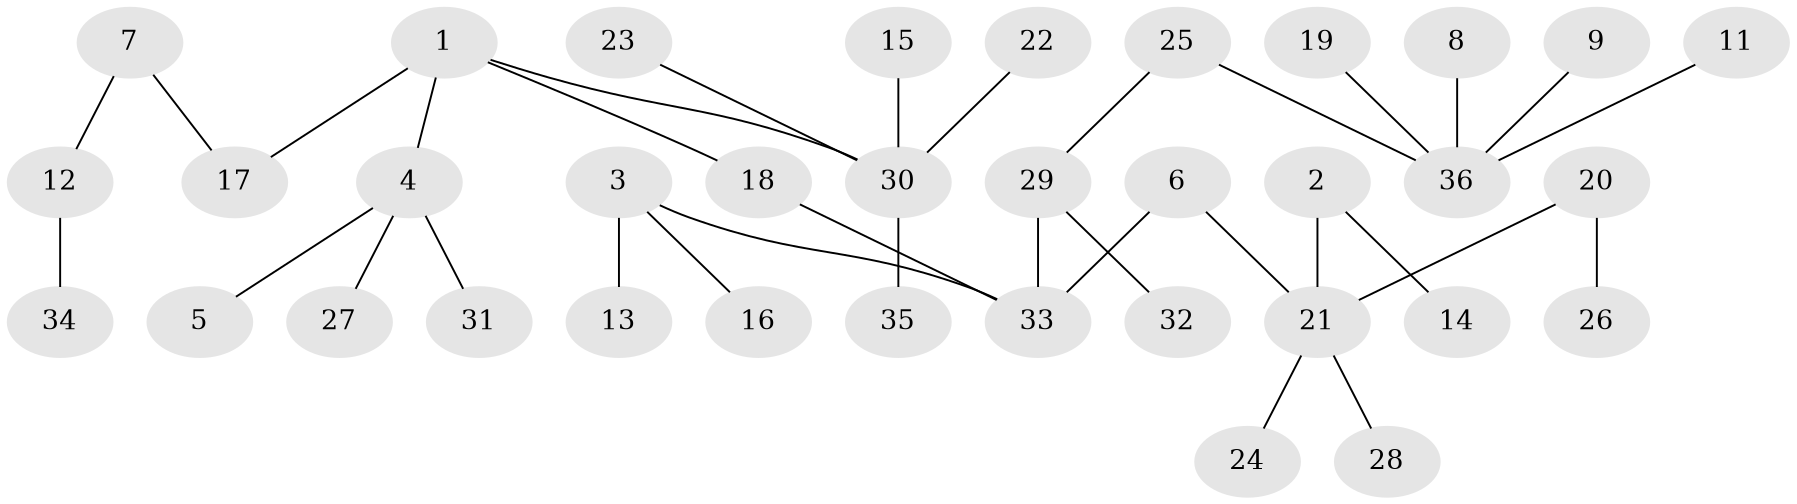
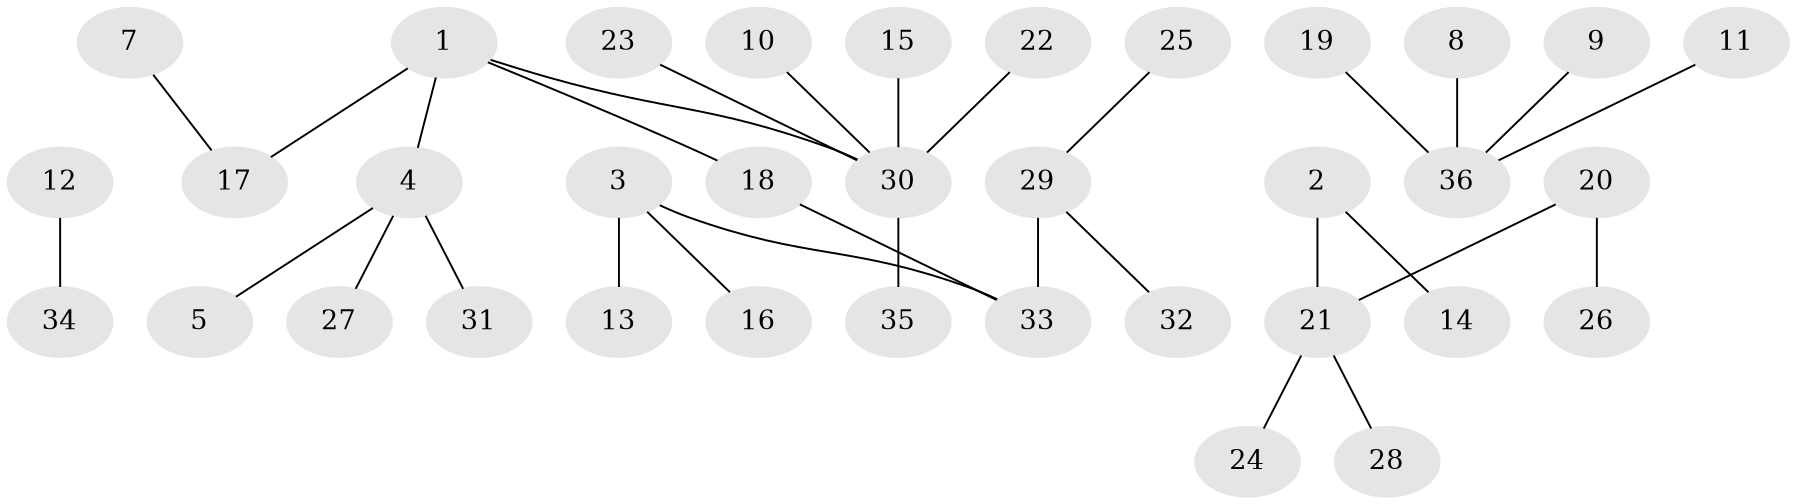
node "10": added
edge "25" -- "36": removed
edge "7" -- "12": removed
node "6": removed
